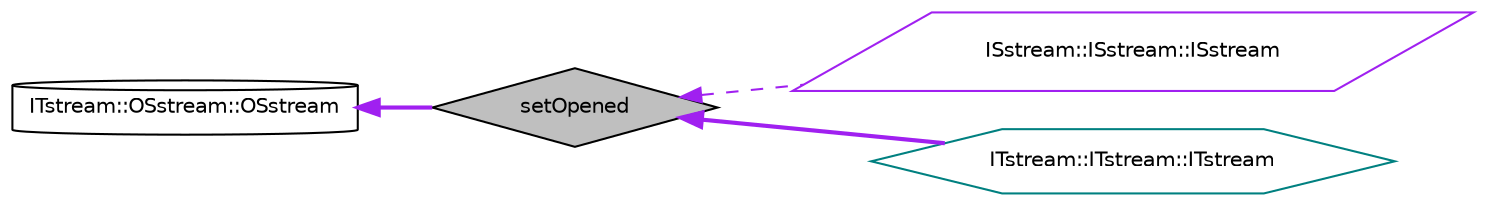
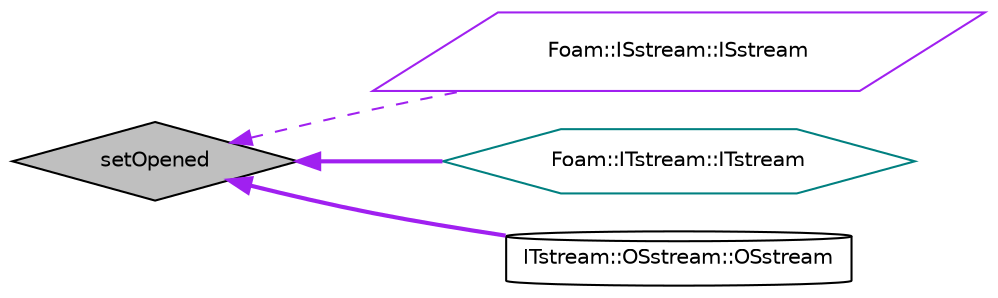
node "ISstream::ISstream::ISstream": label "ISstream::ISstream::ISstream" -> "Foam::ISstream::ISstream"
edge "setOpened" -> "ITstream::OSstream::OSstream": reversed
node "ITstream::ITstream::ITstream": label "ITstream::ITstream::ITstream" -> "Foam::ITstream::ITstream"
